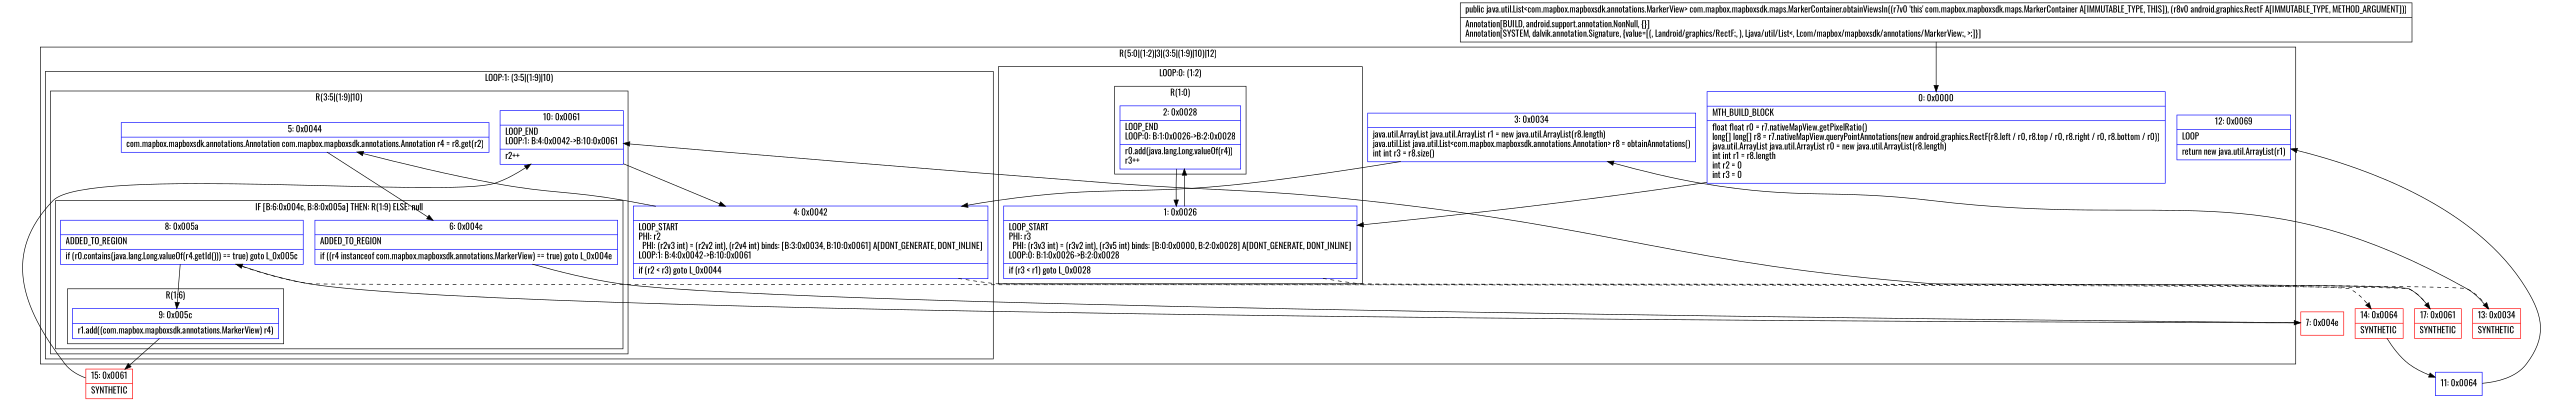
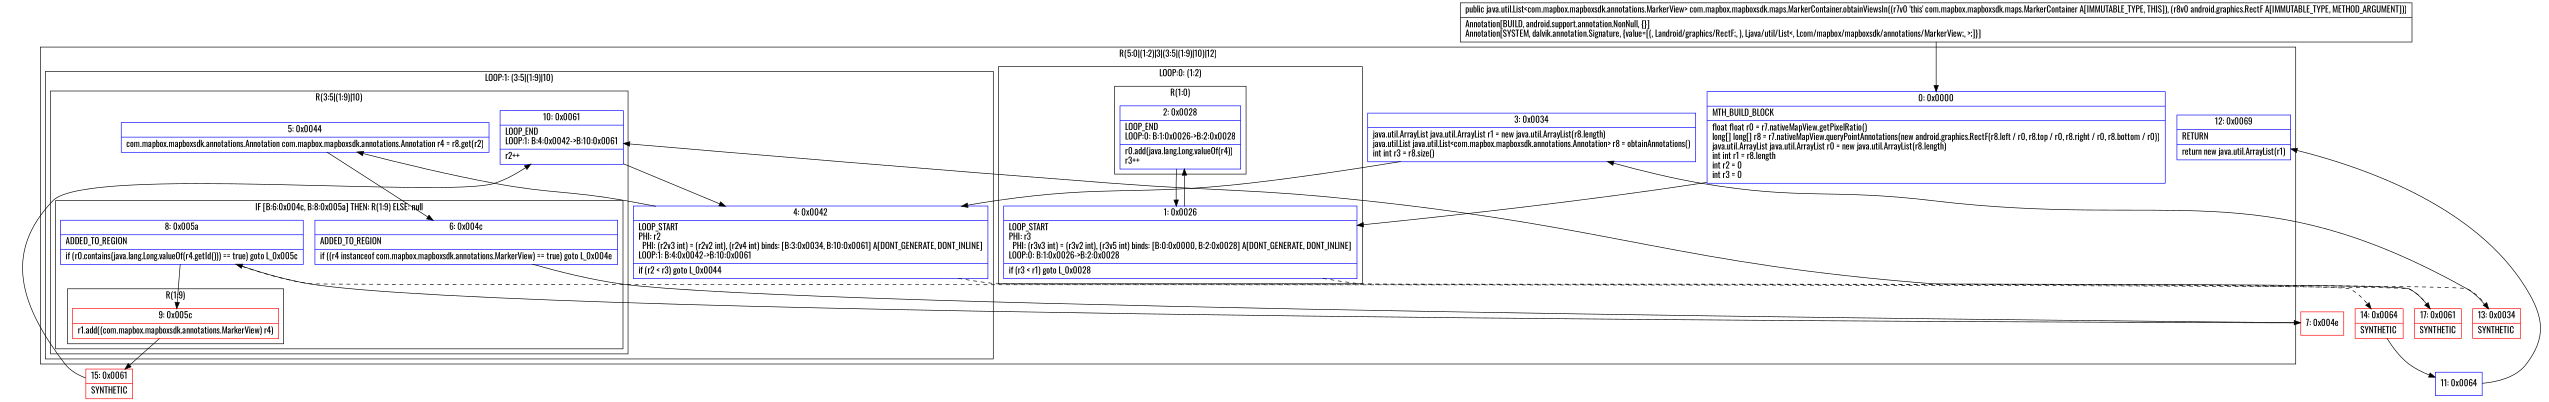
node "12: 0x0069": text "LOOP" -> "RETURN"
cluster "R(1:6)": label "R(1:6)" -> "R(1:9)"
node "9: 0x005c": color blue -> red
